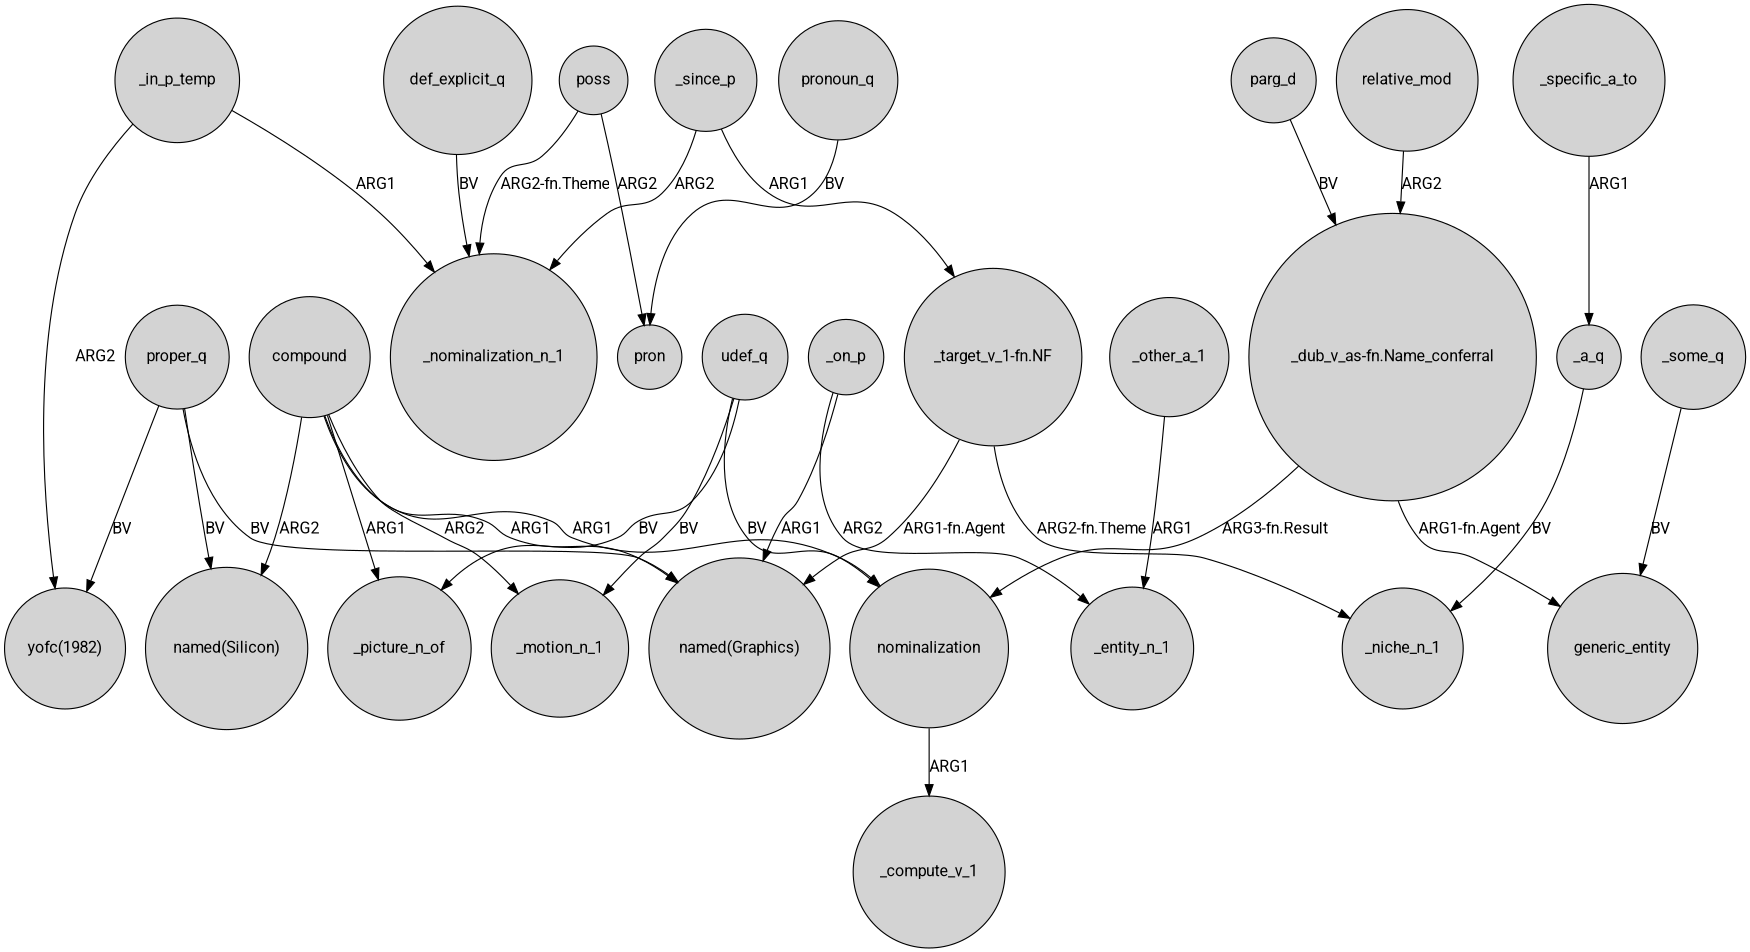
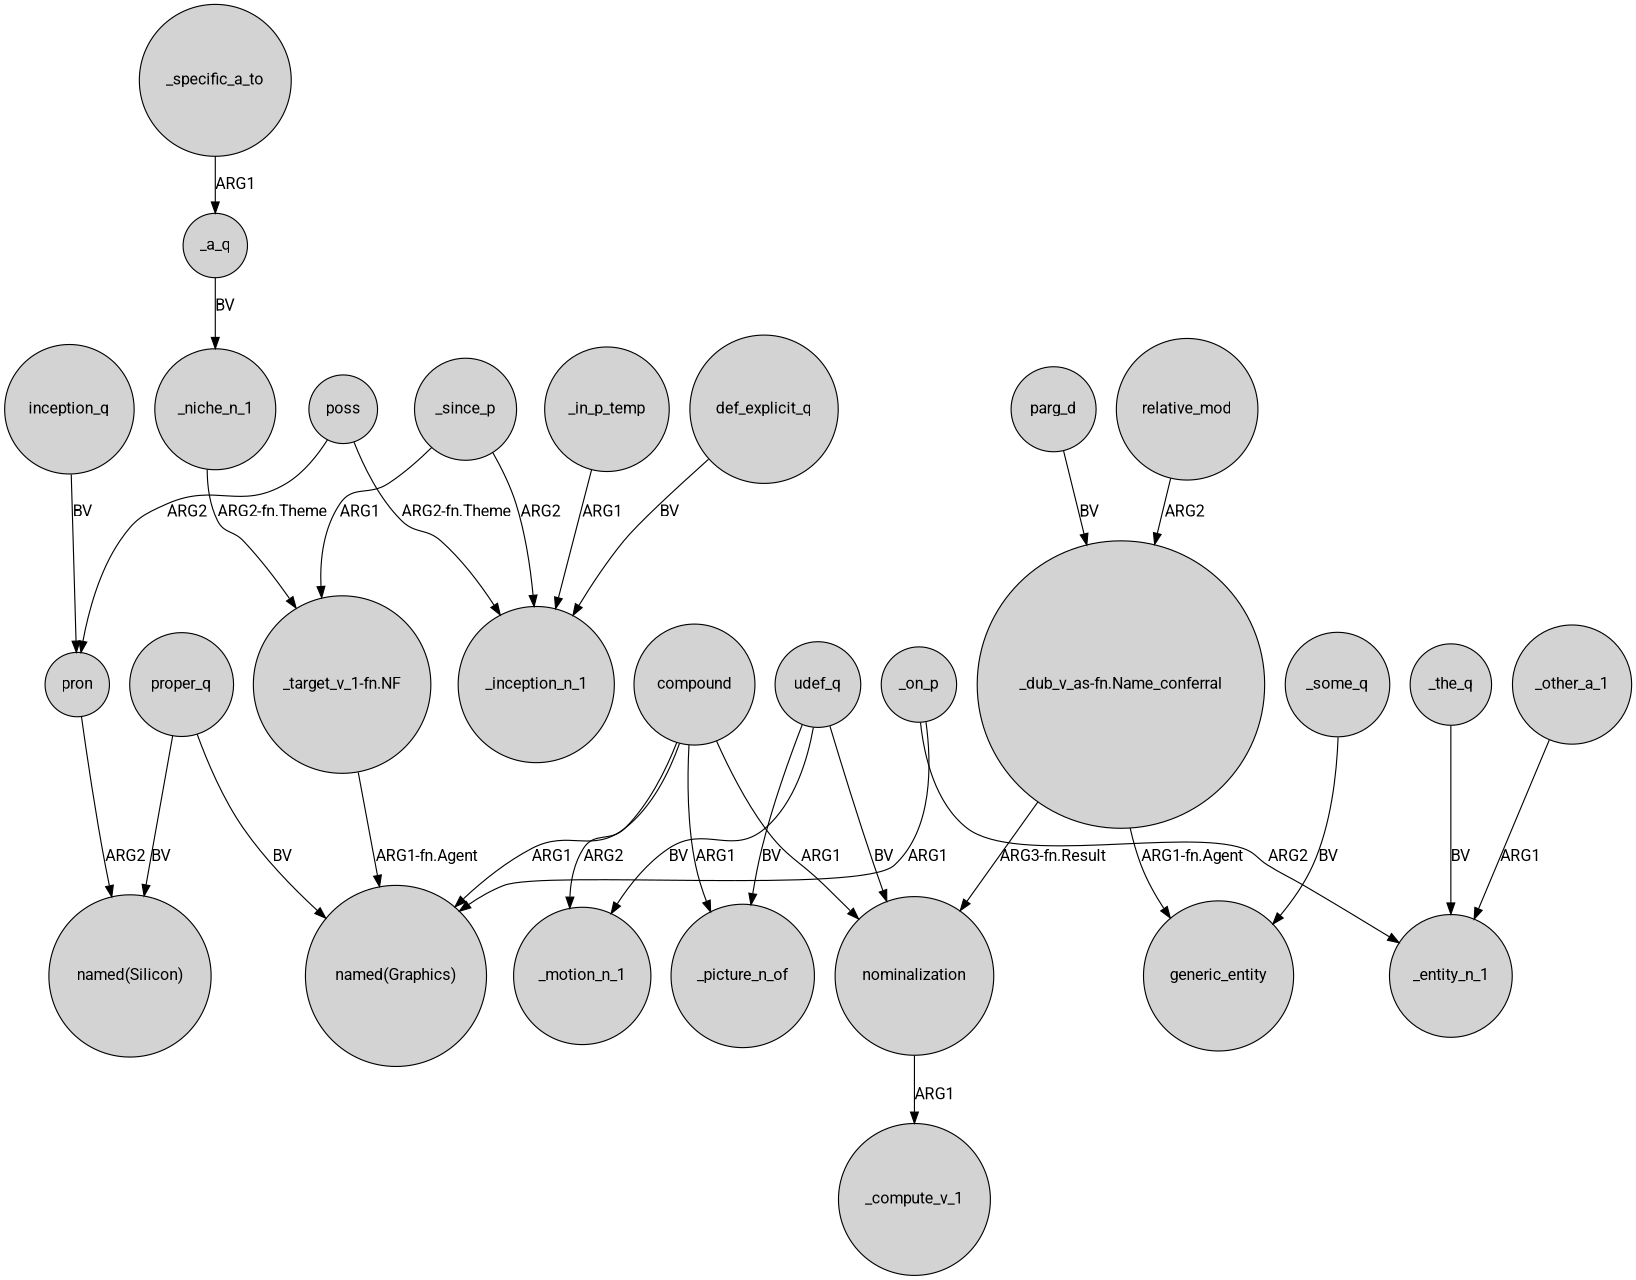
node "pronoun_q": label "pronoun_q" -> "inception_q"
node "_nominalization_n_1": label "_nominalization_n_1" -> "_inception_n_1"
edge "compound" -> "named(Silicon)": now "pron" -> "named(Silicon)"
edge "_target_v_1-fn.NF" -> "_niche_n_1": reversed
node "yofc(1982)": removed
node "_the_q": added
